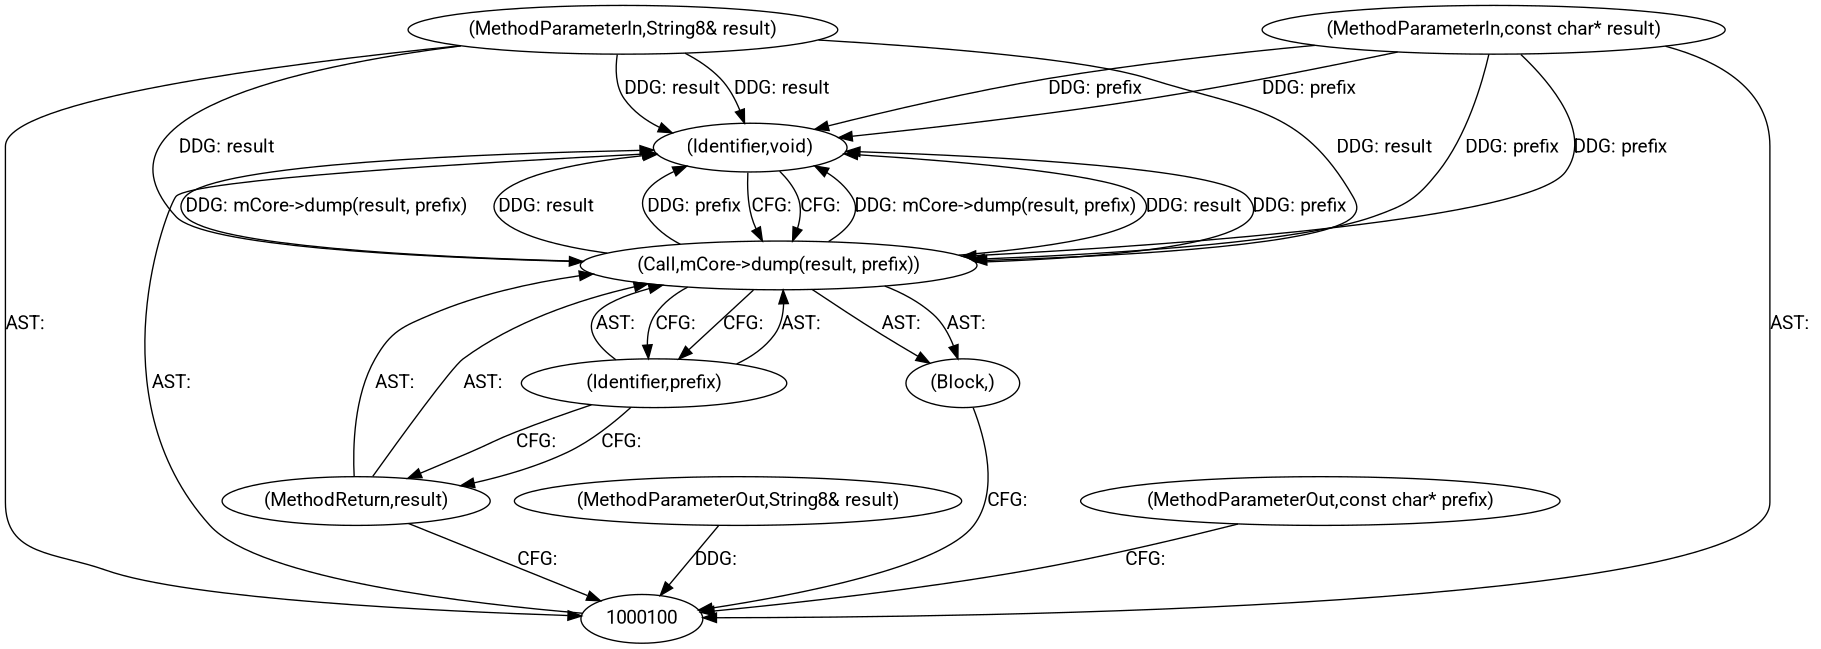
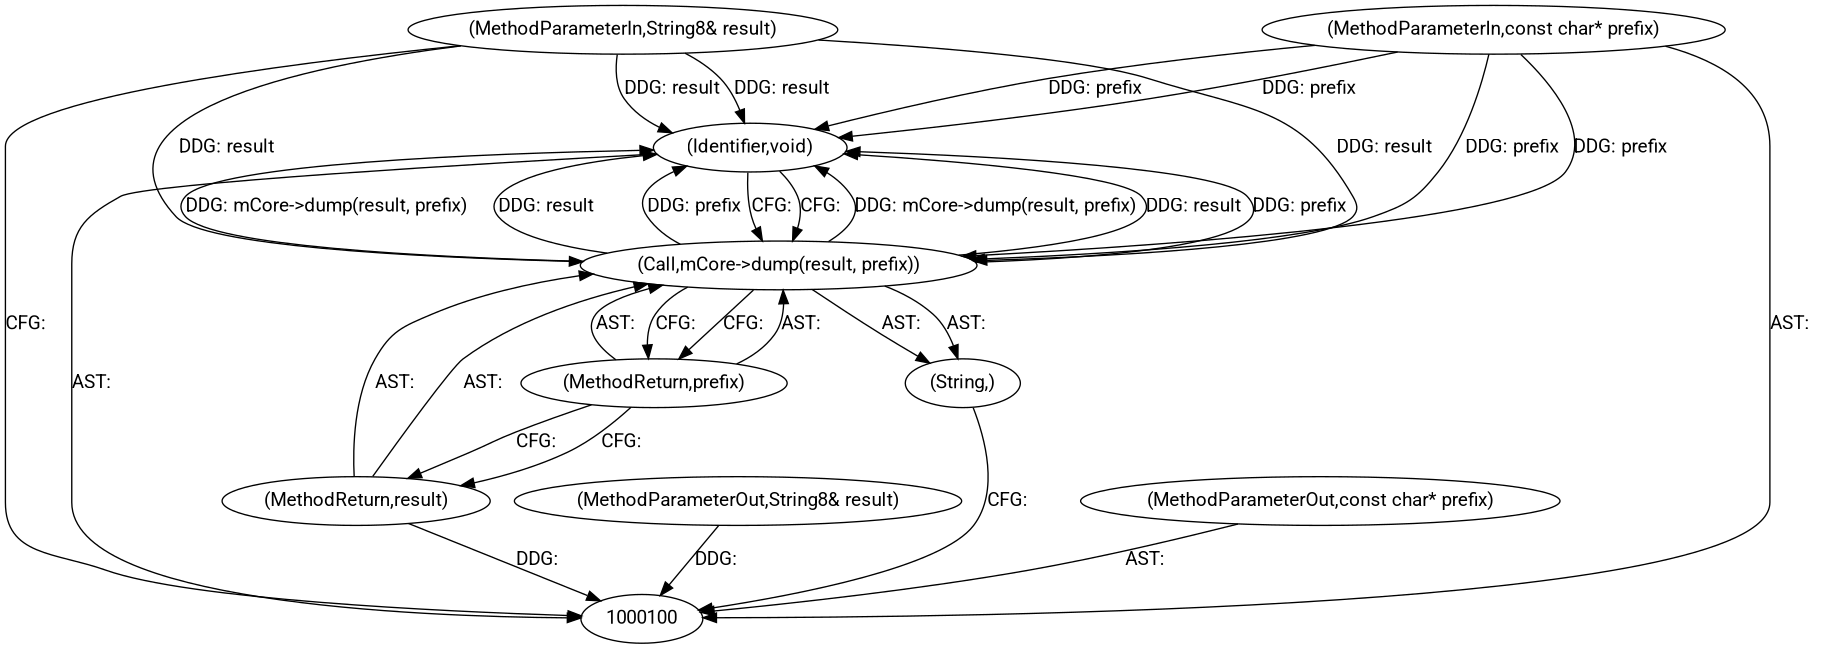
node "(MethodParameterIn,const char* result)": label "(MethodParameterIn,const char* result)" -> "(MethodParameterIn,const char* prefix)"
edge "(MethodParameterIn,String8& result)" -> "1000100": label "AST: " -> "CFG: "
edge "1000100" -> "(Identifier,void)": reversed
node "(Identifier,prefix)": label "(Identifier,prefix)" -> "(MethodReturn,prefix)"
node "(Block,)": label "(Block,)" -> "(String,)"
edge "(MethodReturn,result)" -> "1000100": label "CFG: " -> "DDG: "
edge "(MethodParameterOut,const char* prefix)" -> "1000100": label "CFG: " -> "AST: "
